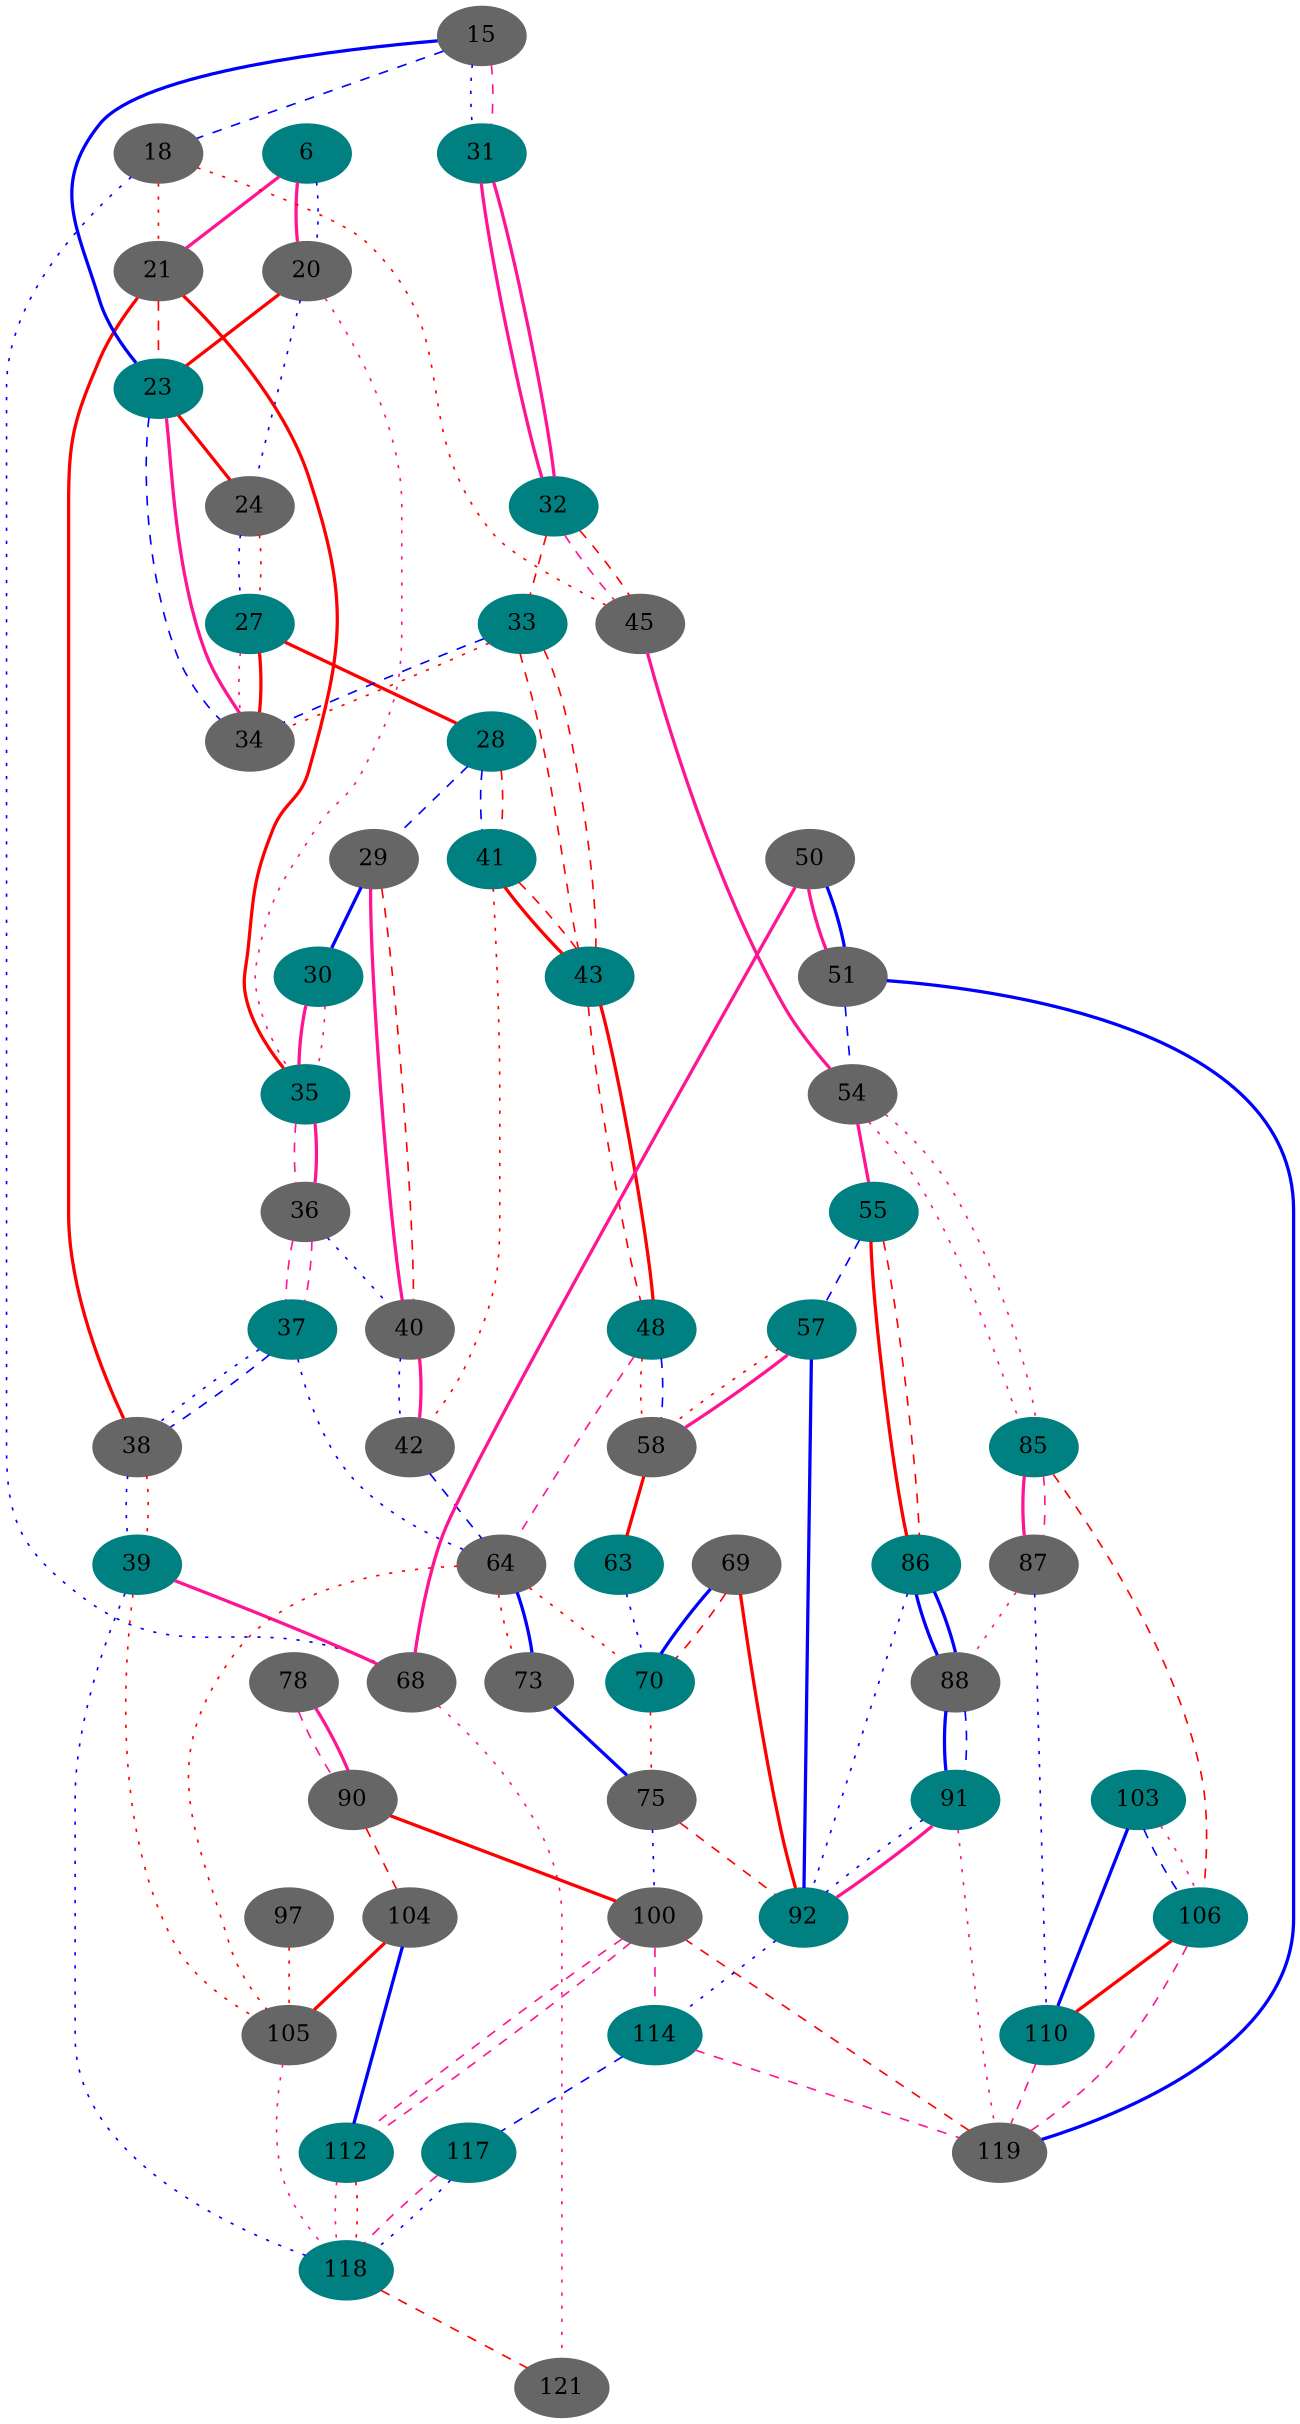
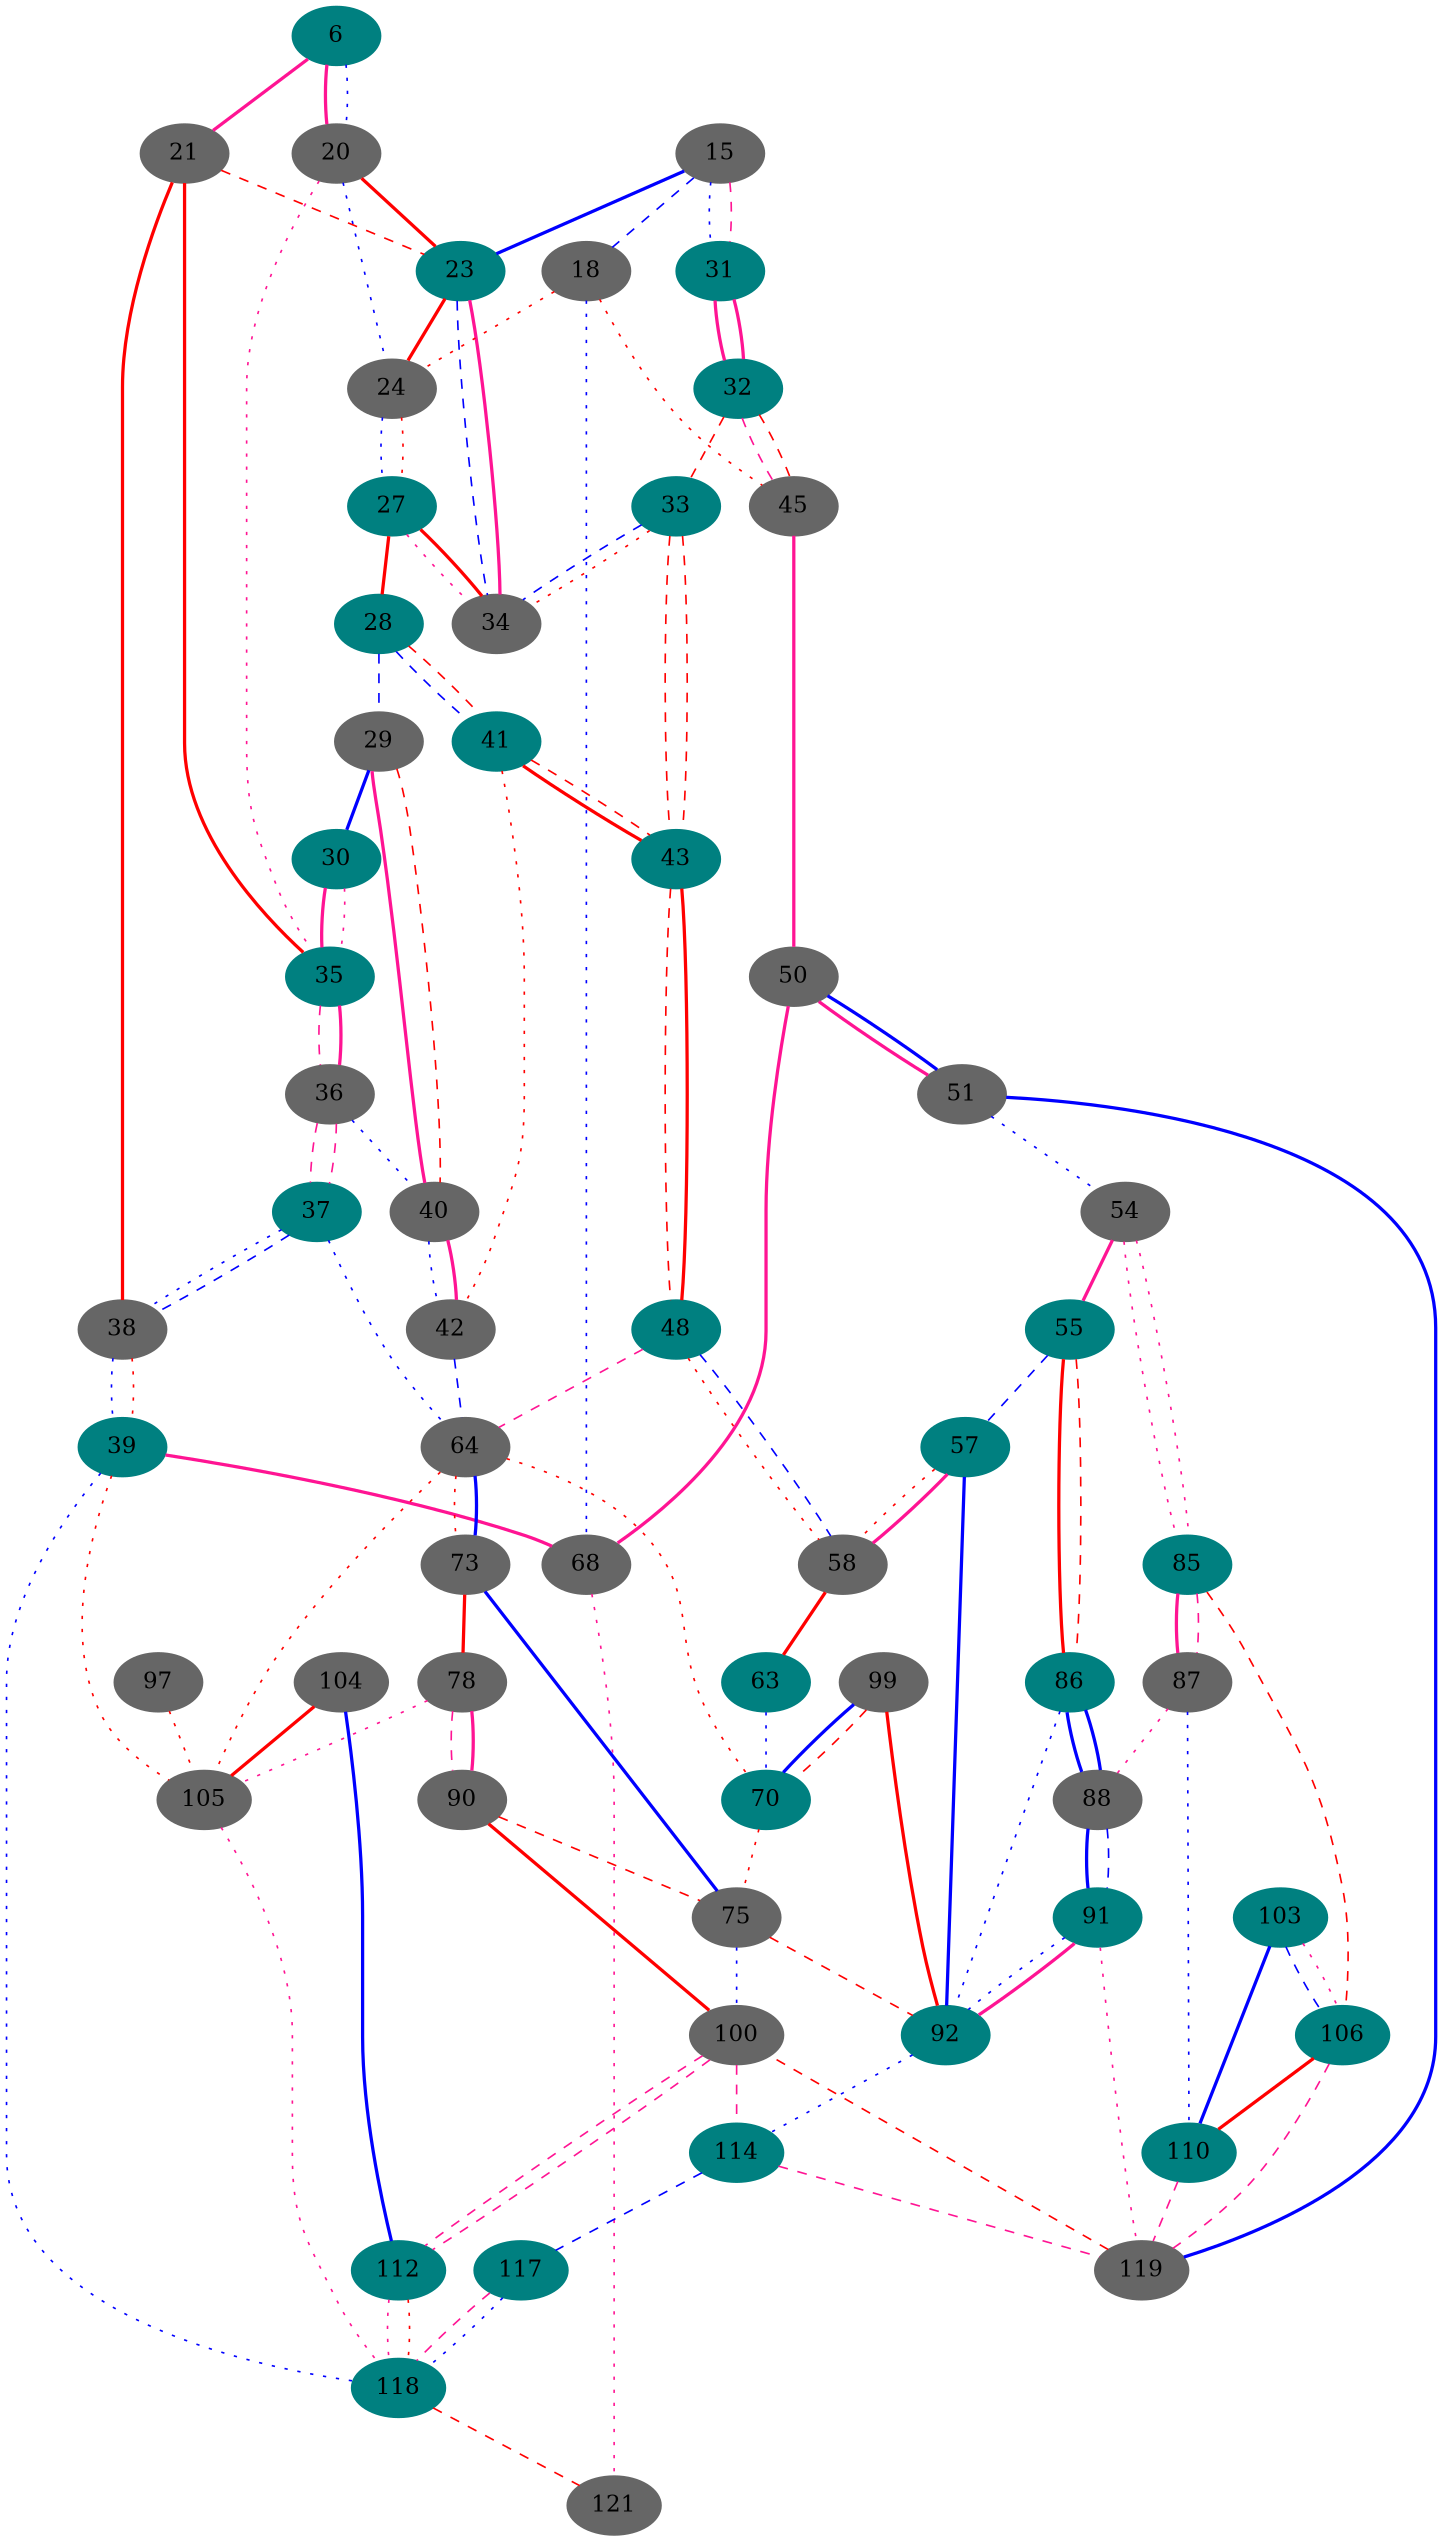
edge "18" -- "21": now "18" -- "24"
edge "45" -- "54": now "45" -- "50"
edge "51" -- "54": style dashed -> dotted
node "69": label "69" -> "99"
edge "73" -- "78": added
edge "78" -- "105": added
edge "90" -- "104": now "90" -- "75"
